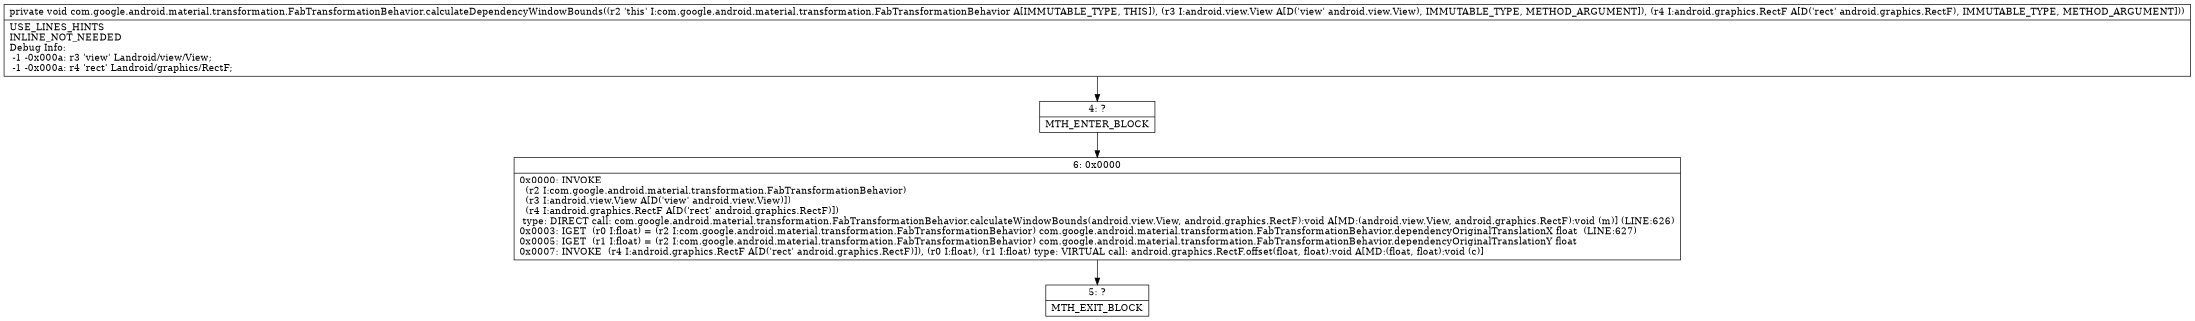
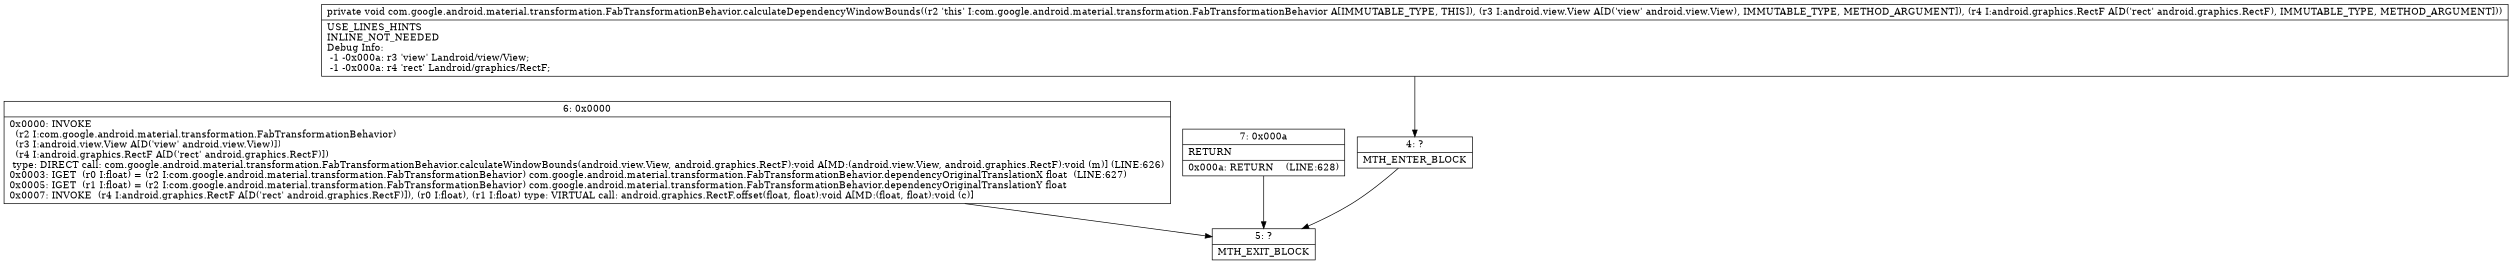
edge "4: ?" -> "6: 0x0000": now "4: ?" -> "5: ?"
node "7: 0x000a": added
